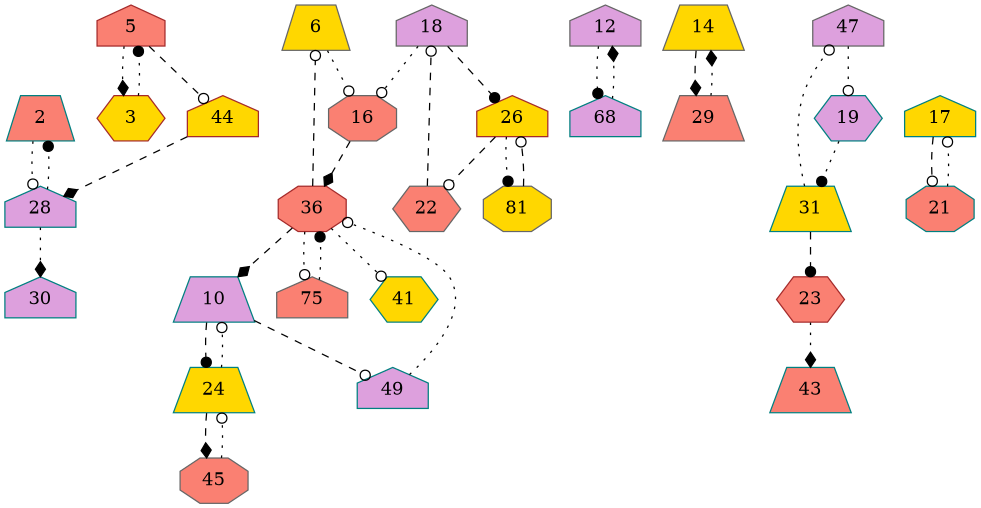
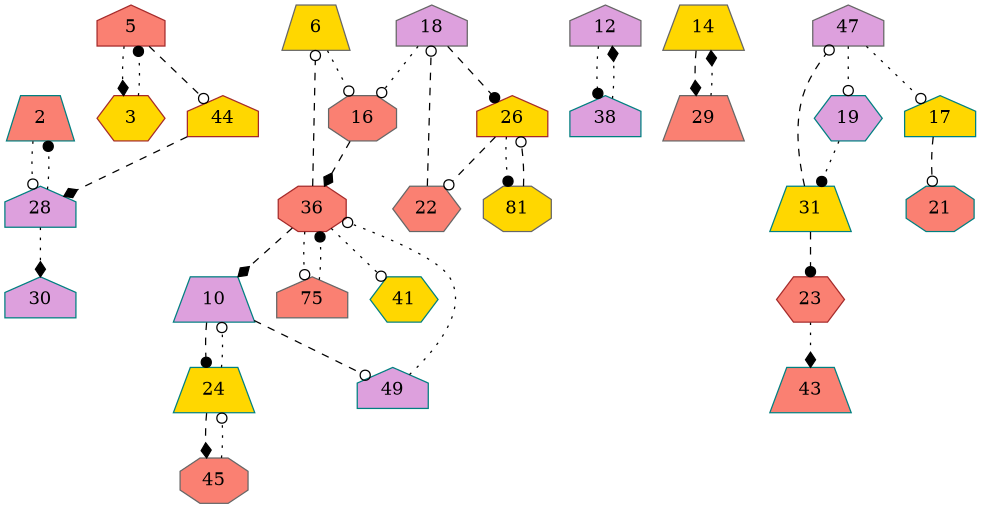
edge "31" -> "47": style dotted -> dashed
node "68": label "68" -> "38"
edge "21" -> "17": now "47" -> "17"
